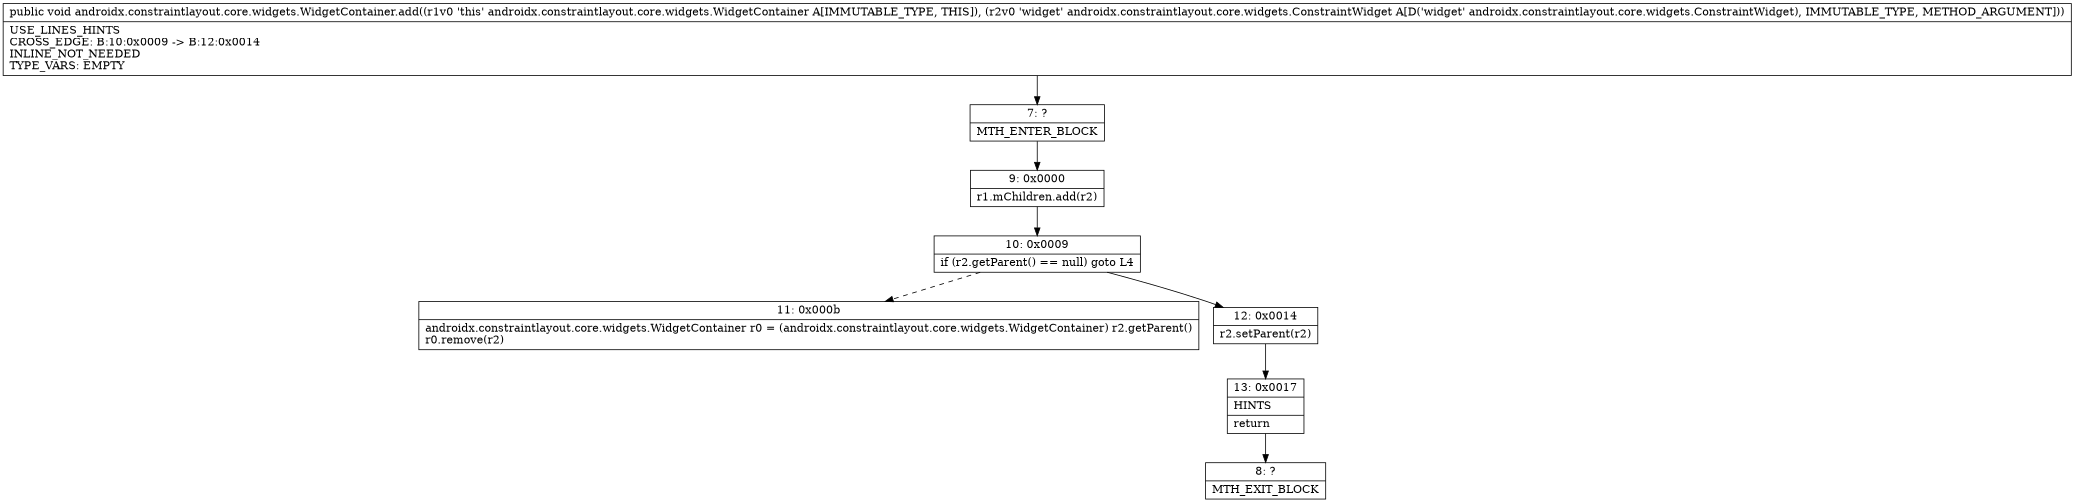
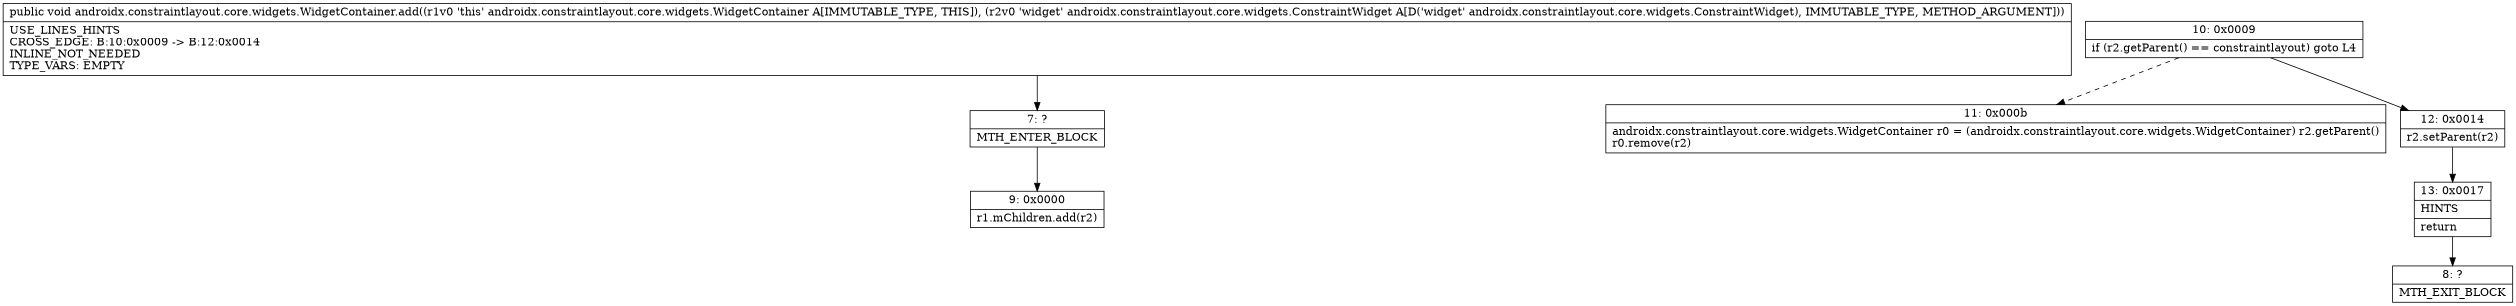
edge "9: 0x0000" -> "10: 0x0009": removed
node "10: 0x0009": text "if (r2.getParent() == null) goto L4" -> "if (r2.getParent() == constraintlayout) goto L4"
